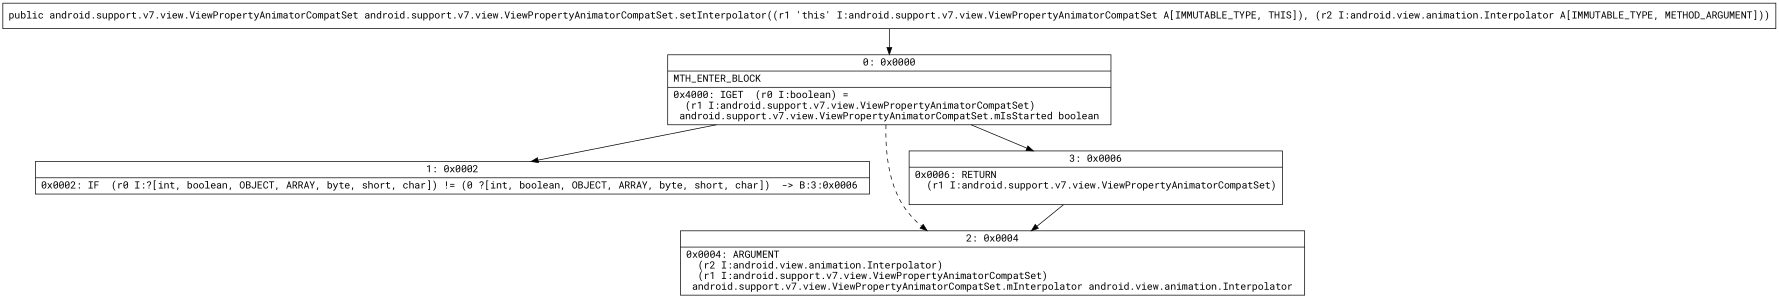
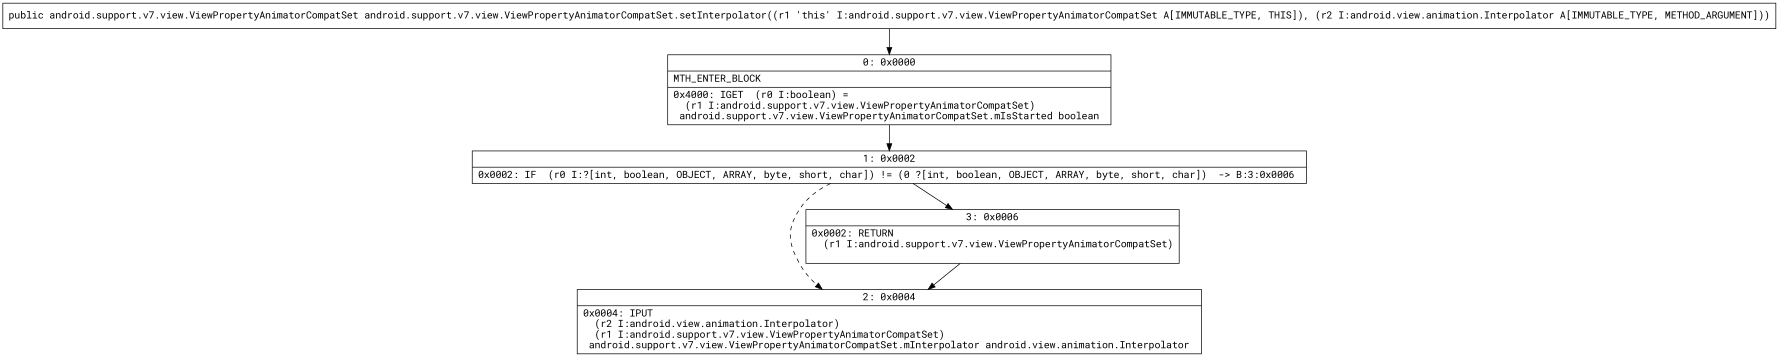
edge "0: 0x0000" -> "3: 0x0006": now "1: 0x0002" -> "3: 0x0006"
node "3: 0x0006": text "0x0006: RETURN" -> "0x0002: RETURN"
edge "0: 0x0000" -> "2: 0x0004": now "1: 0x0002" -> "2: 0x0004"
node "2: 0x0004": text "0x0004: ARGUMENT" -> "0x0004: IPUT"
